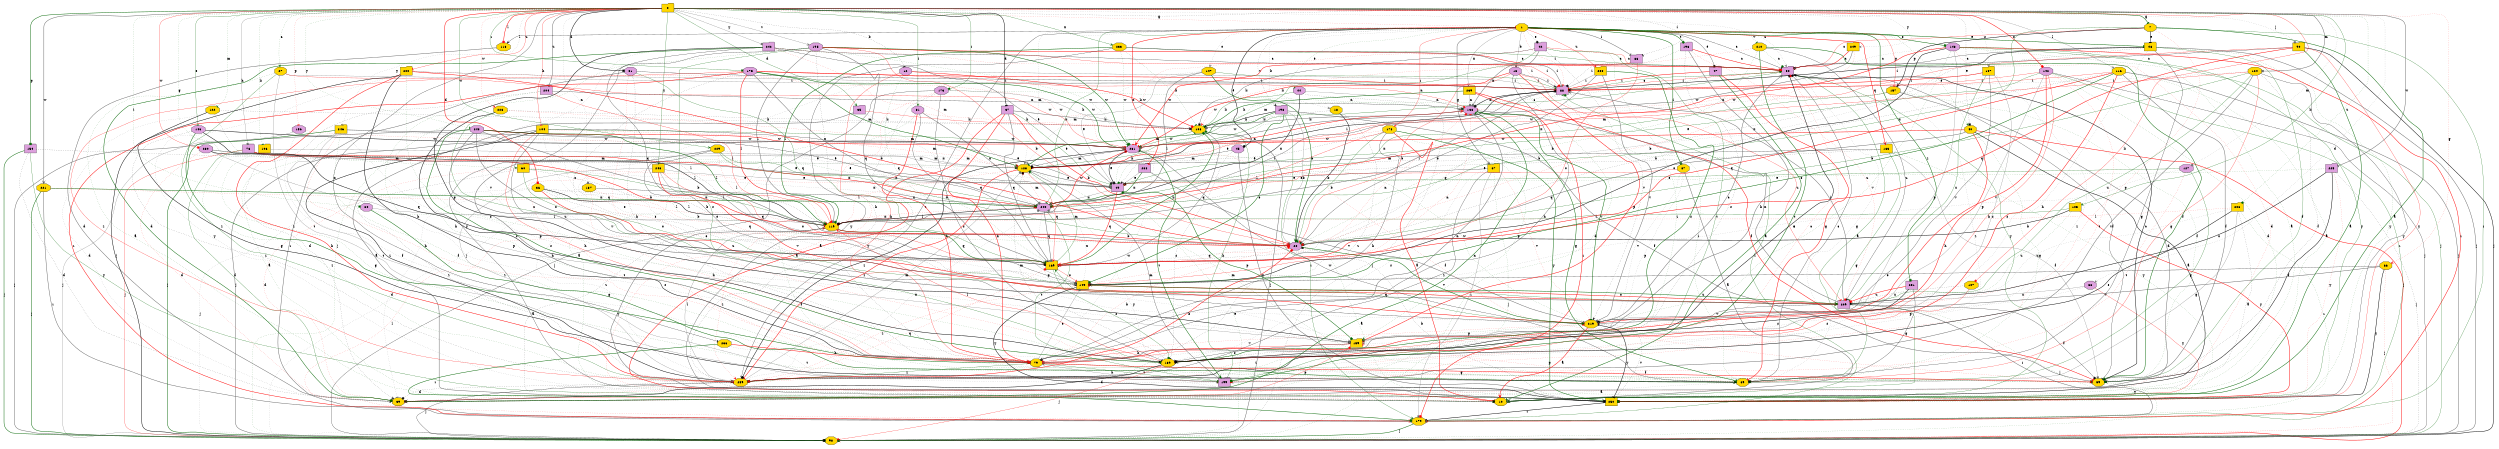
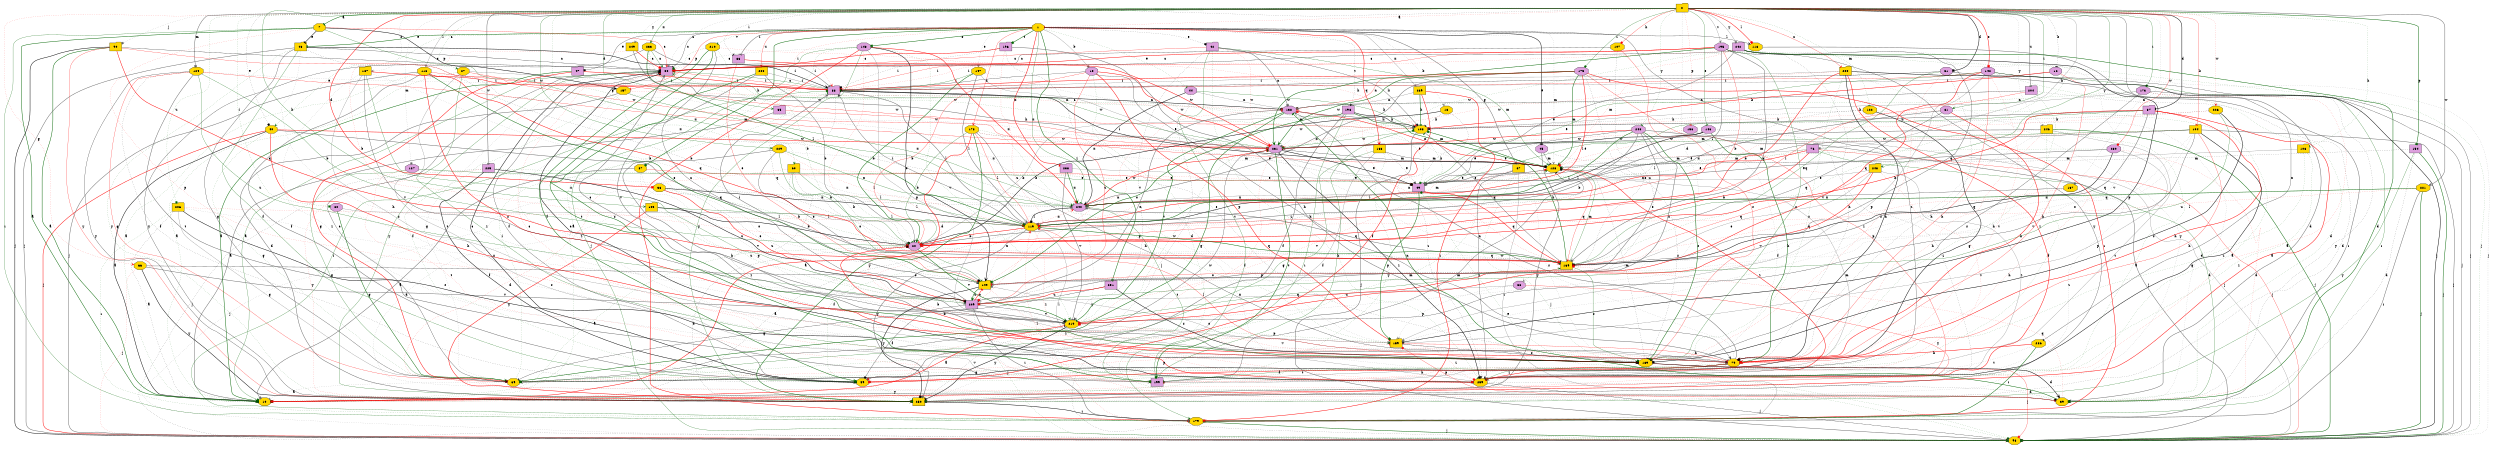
edge "107" -> "30": added, label "c"
